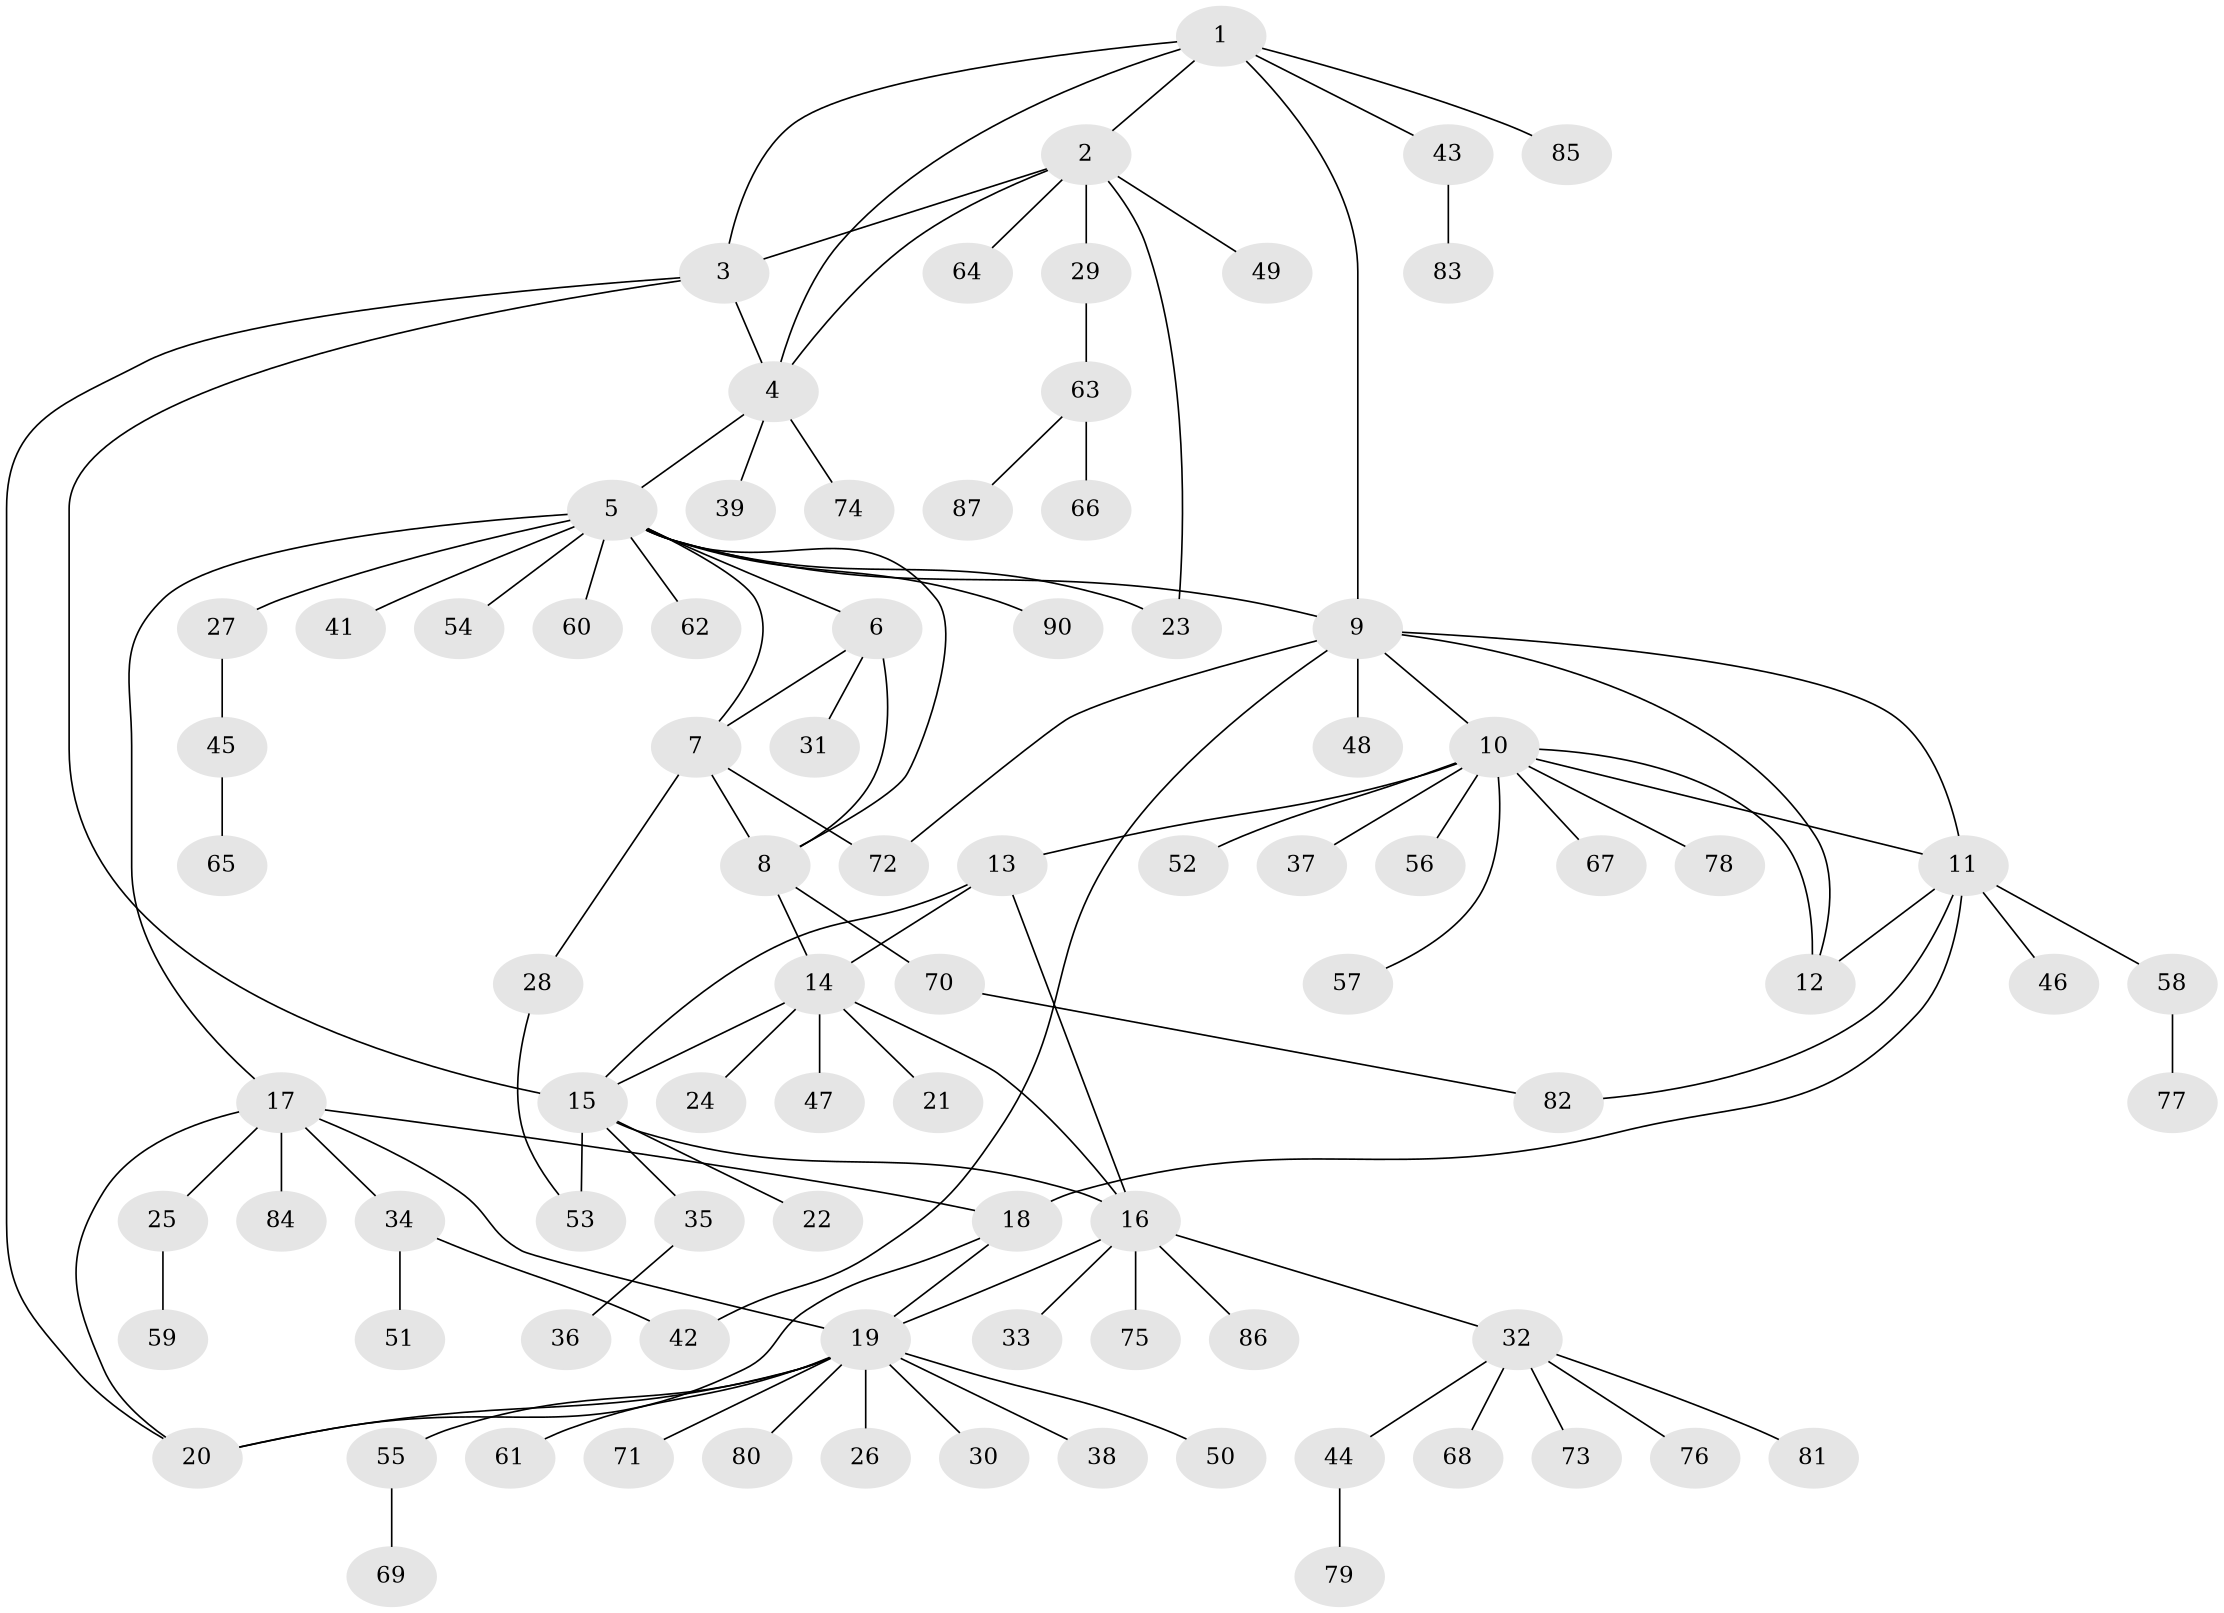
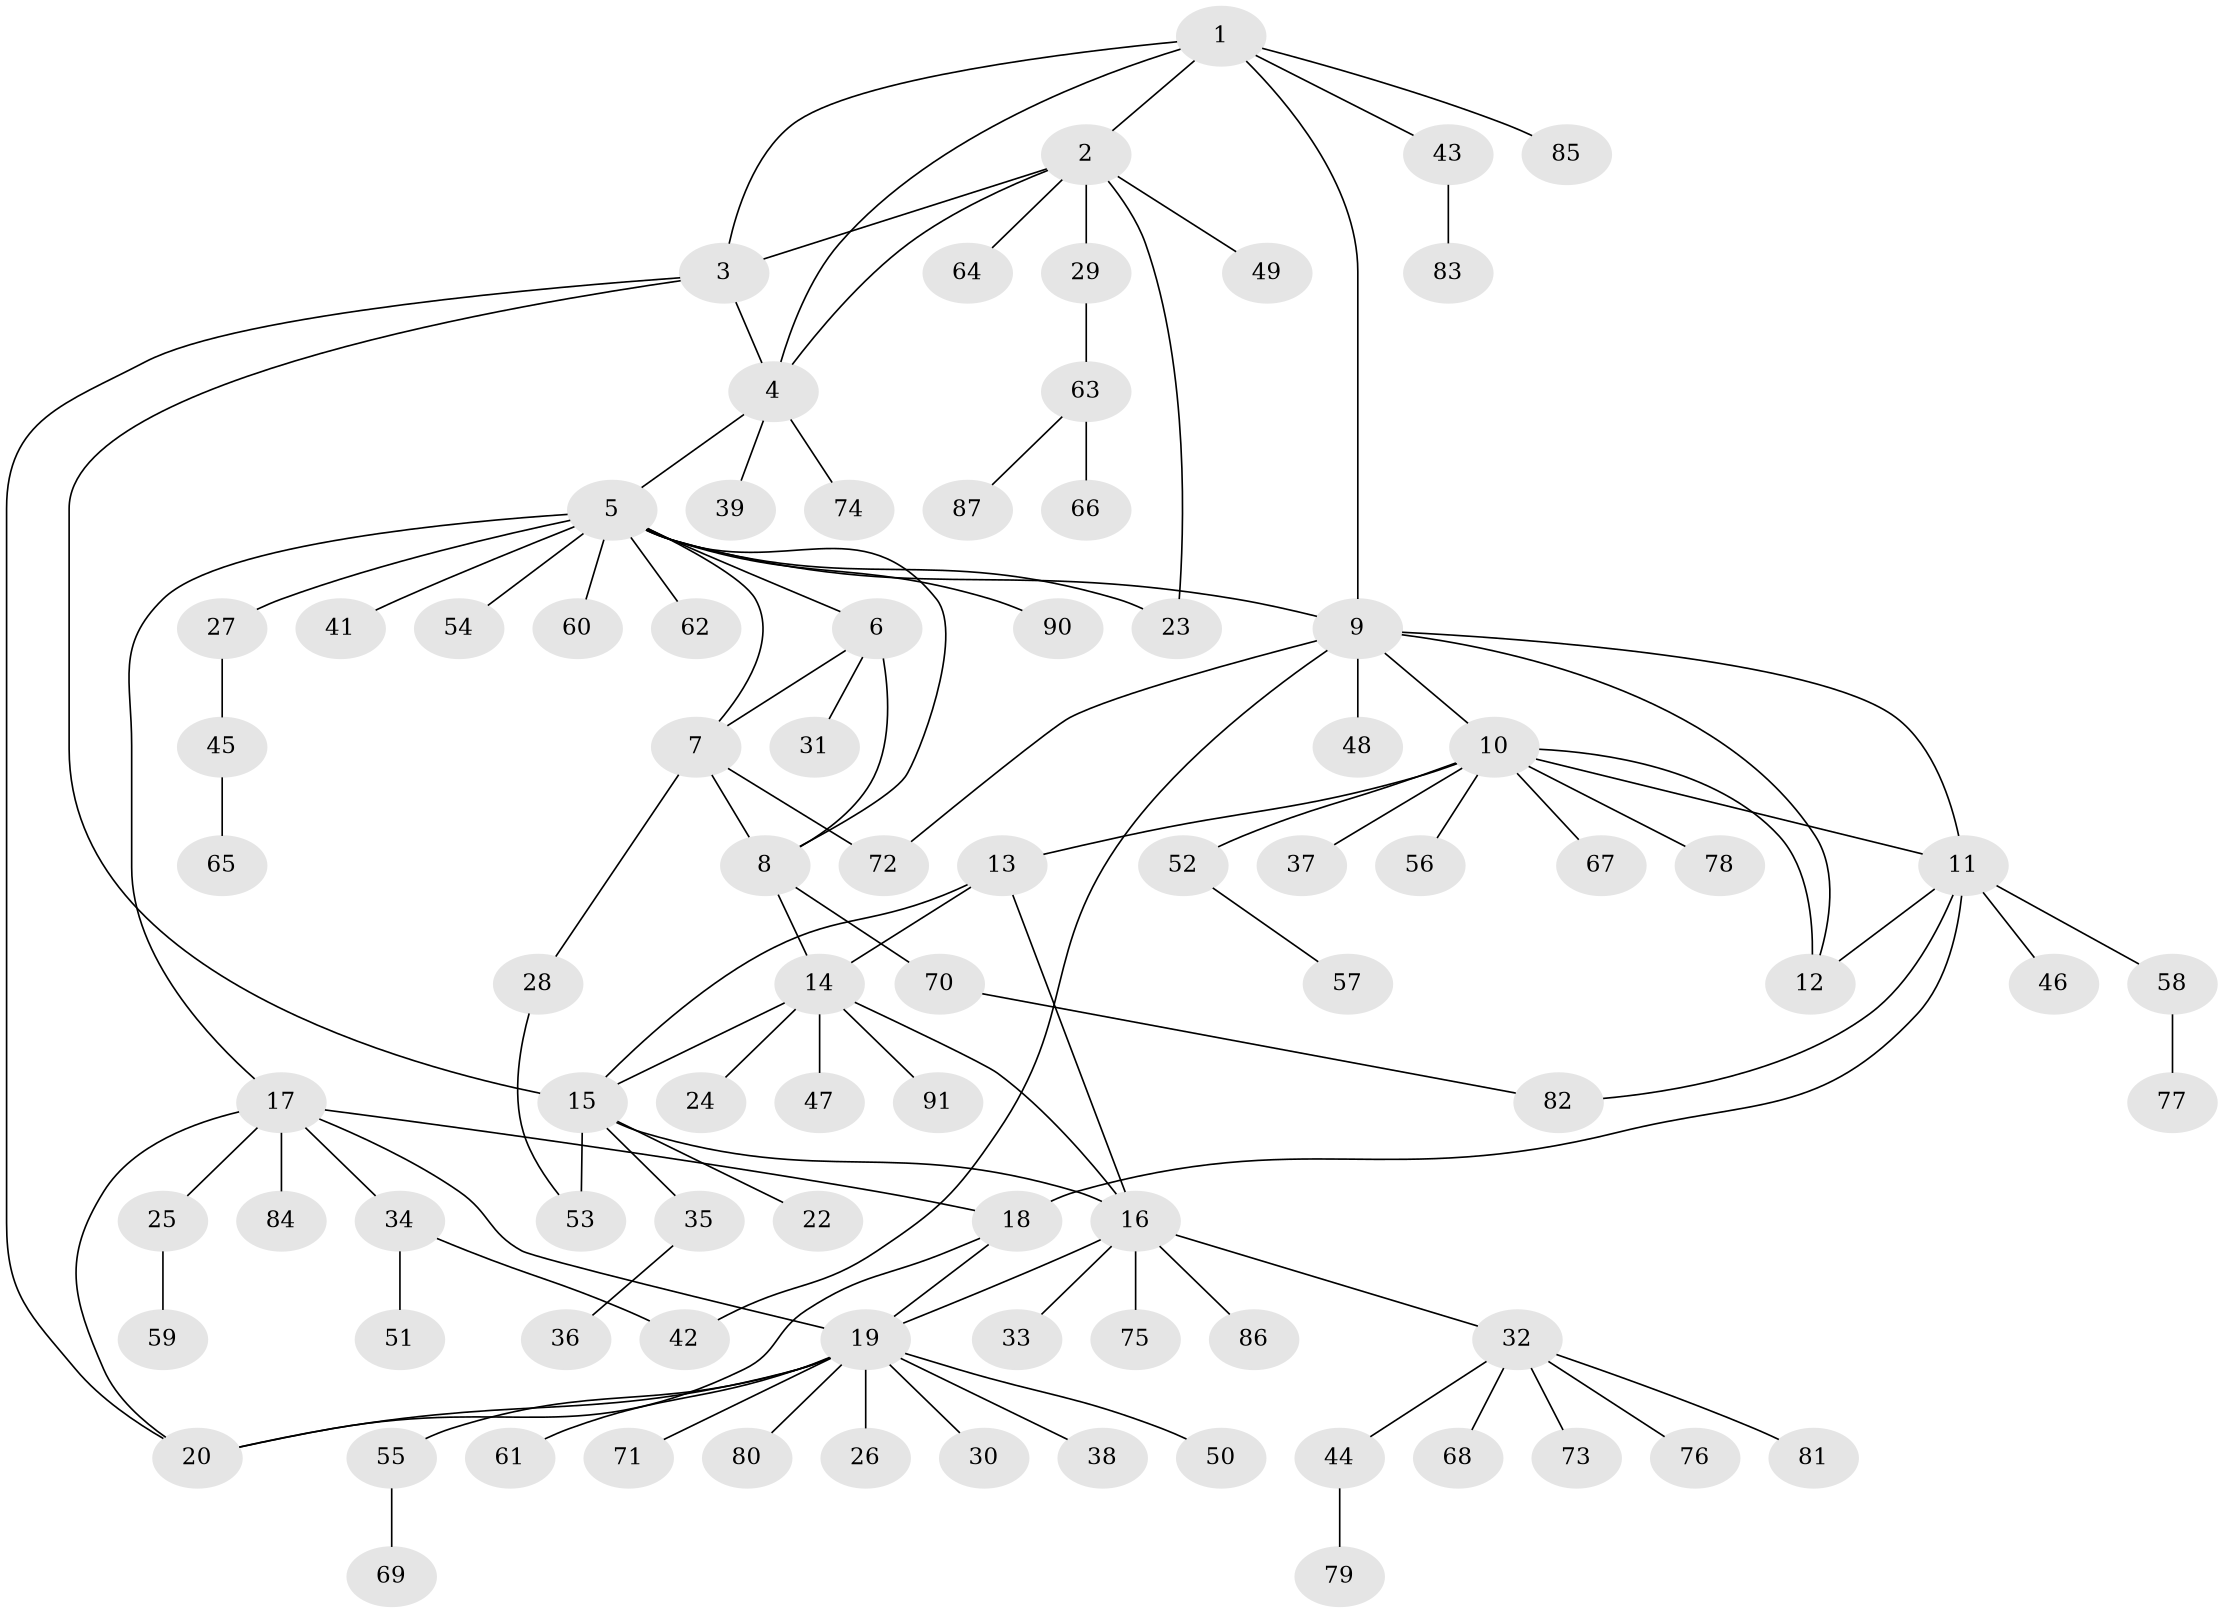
edge "10" -- "57": now "52" -- "57"
node "21": label "21" -> "91"
